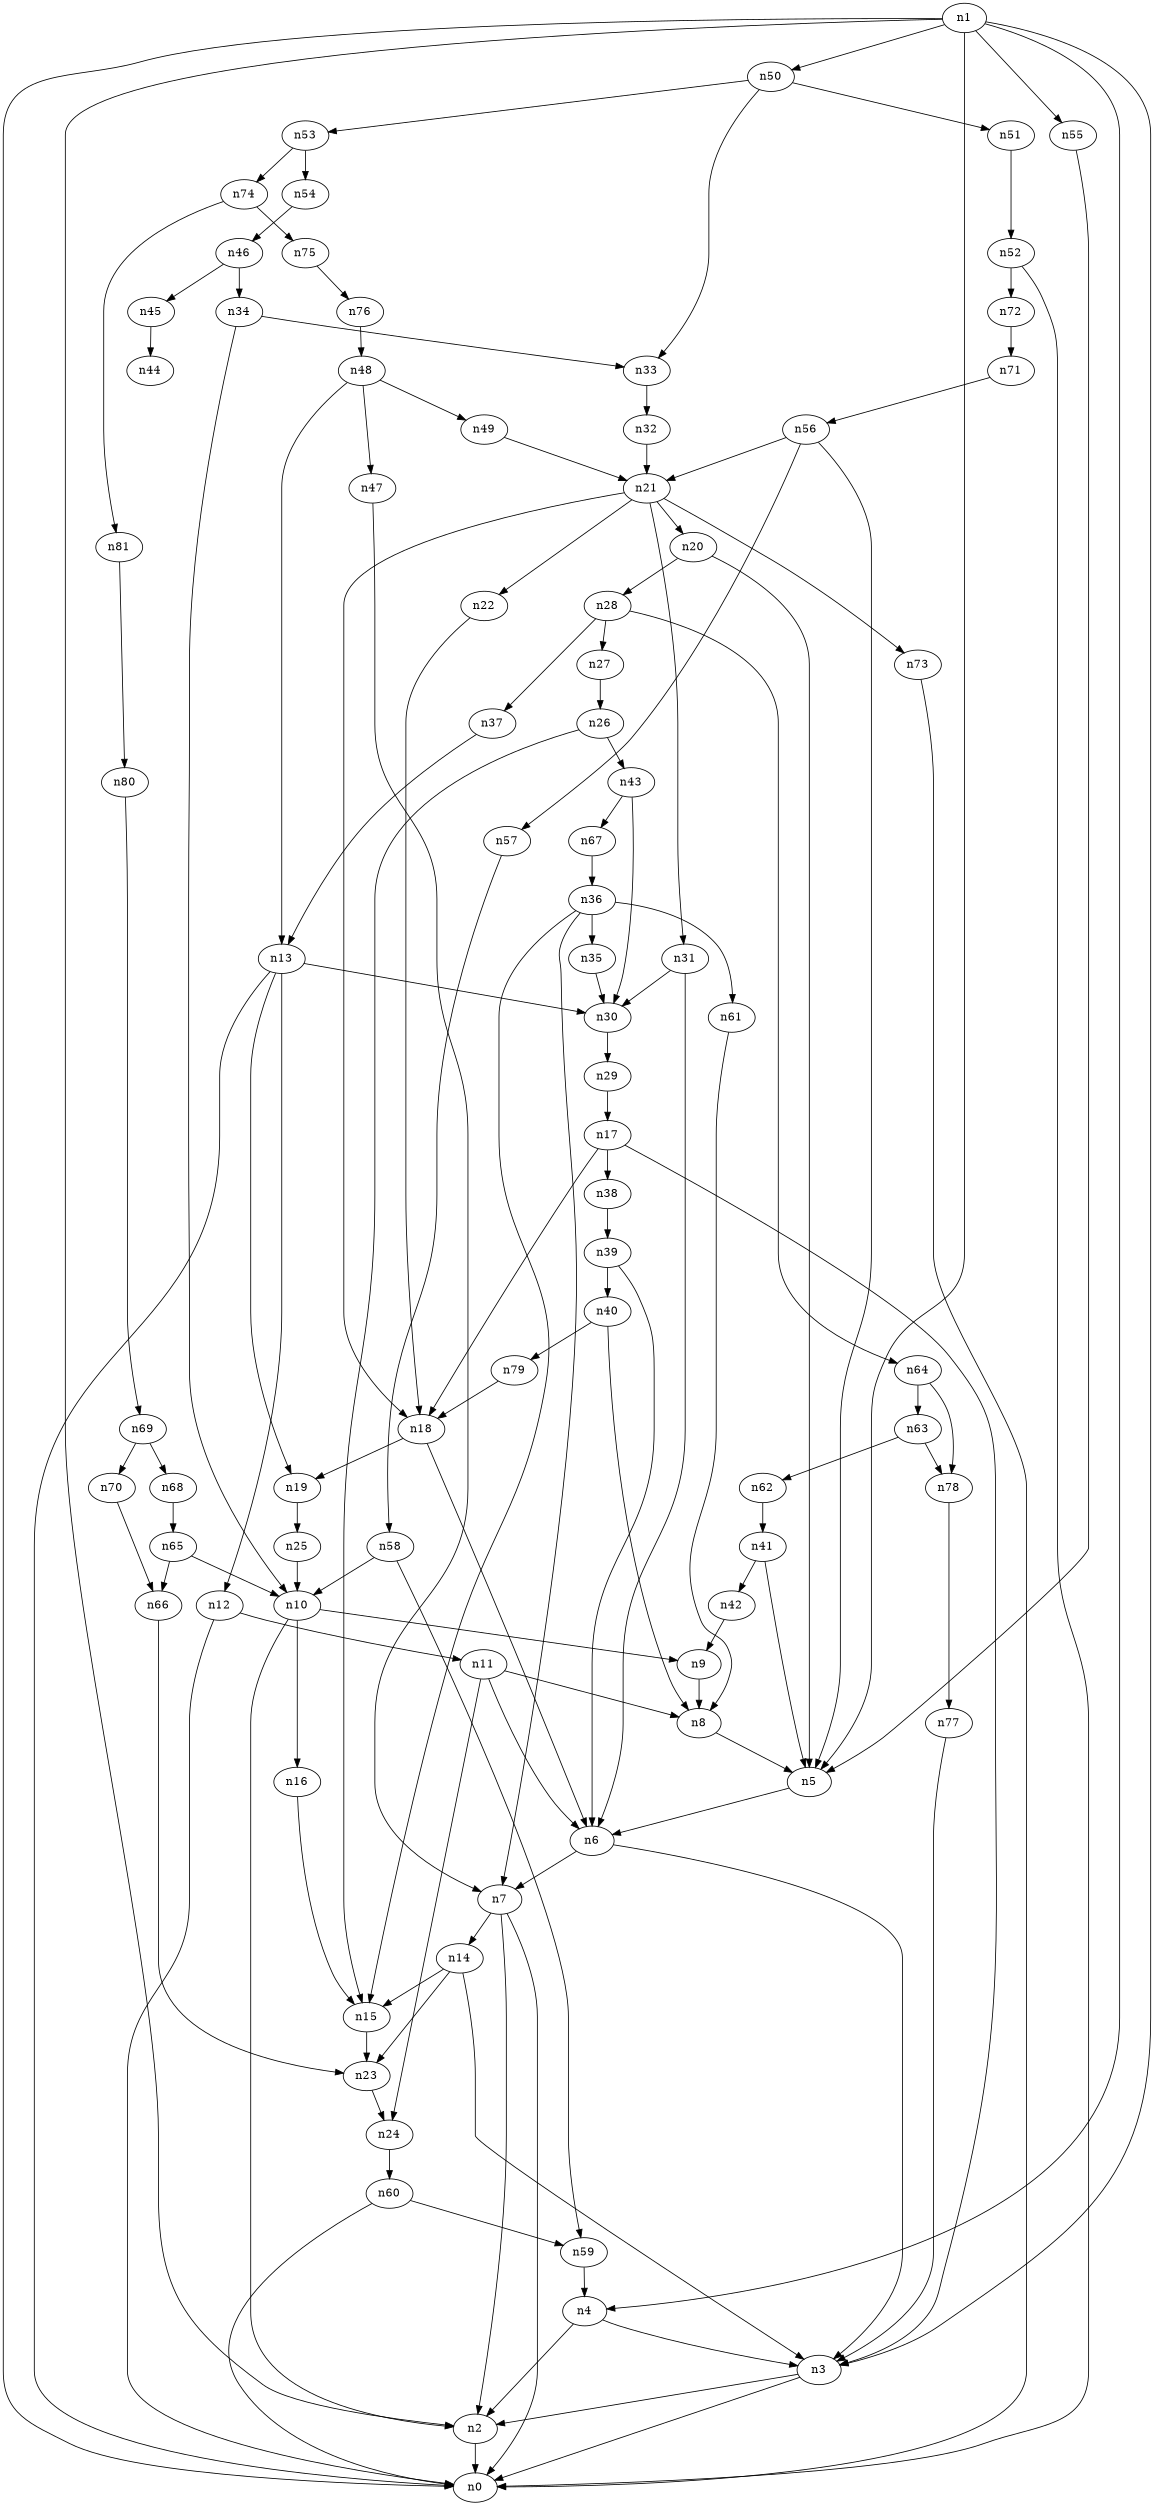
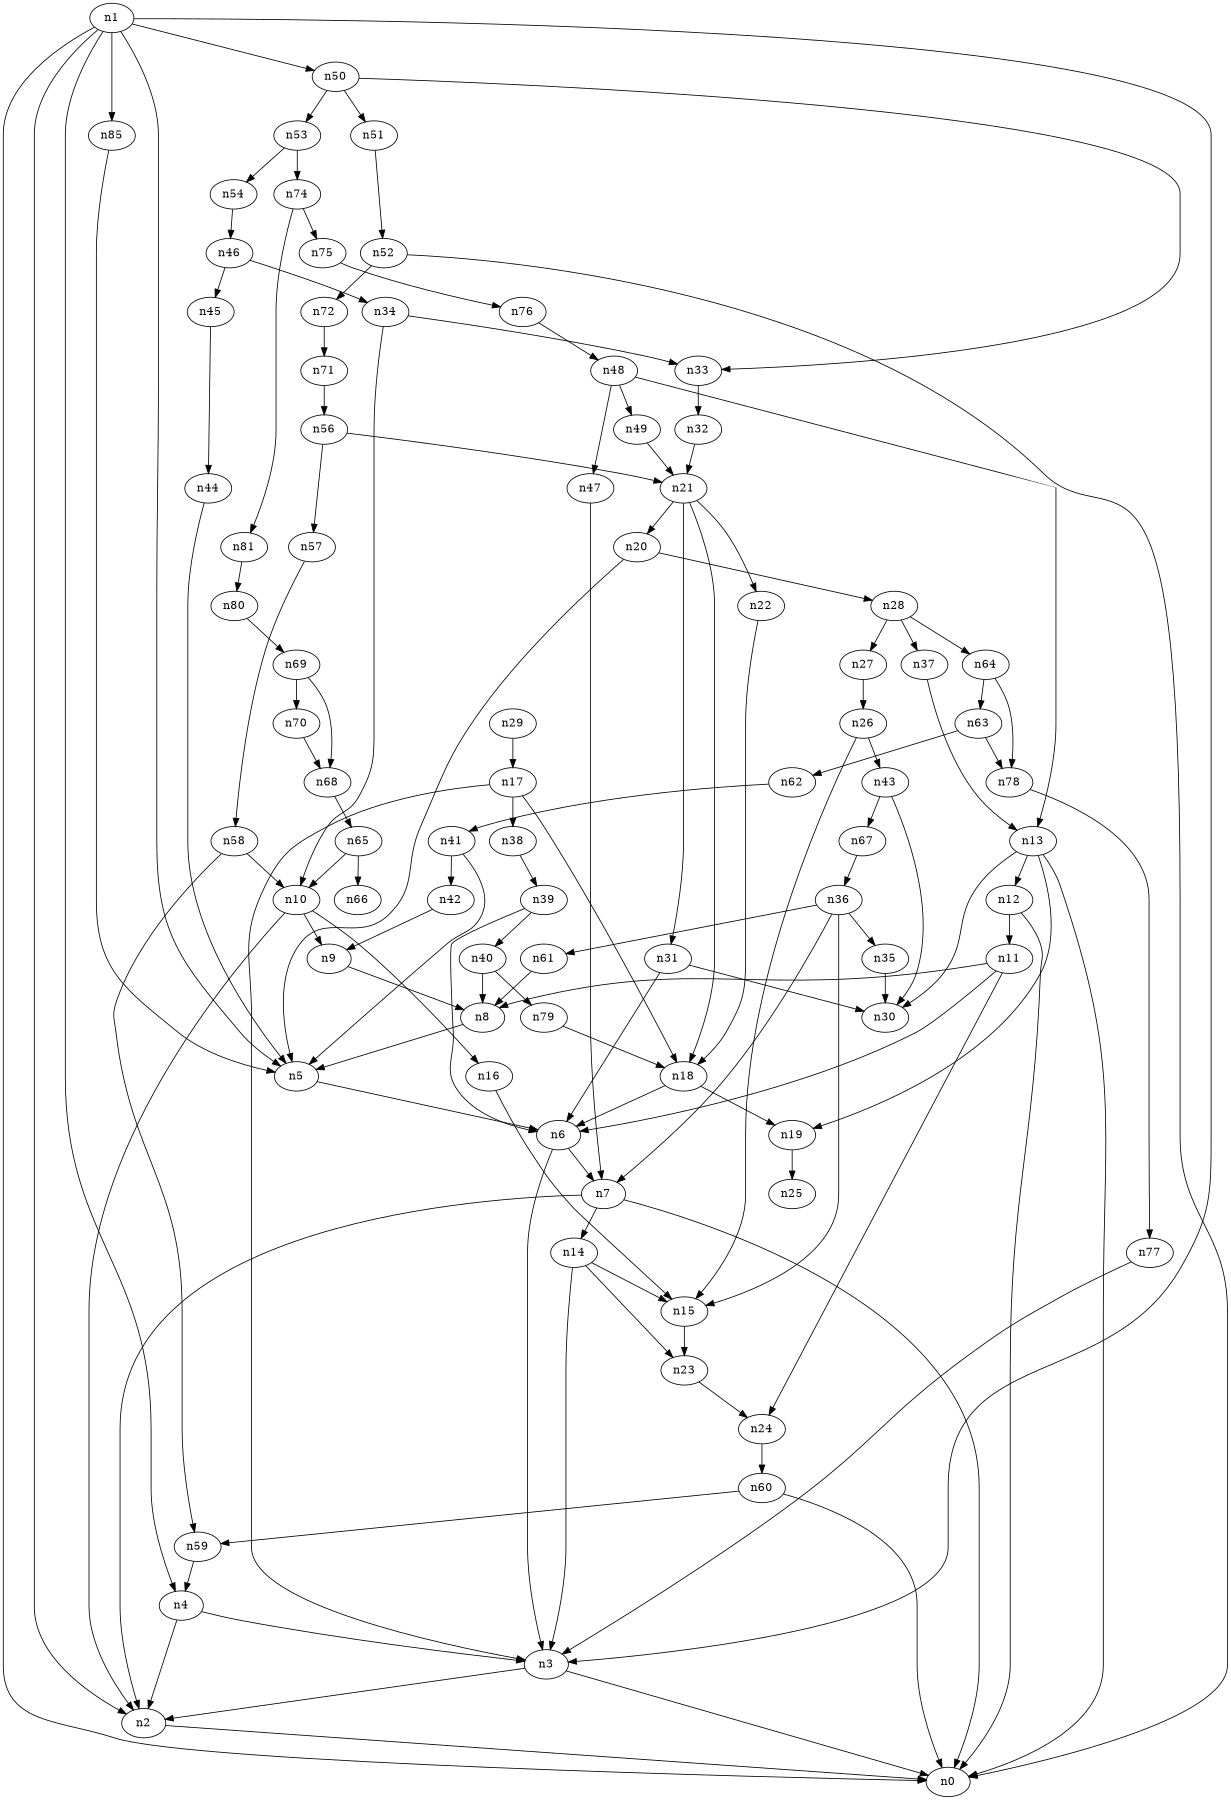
node "n55": label "n55" -> "n85"
node "n73": removed
edge "n30" -> "n29": removed
edge "n56" -> "n5": now "n44" -> "n5"
edge "n70" -> "n66": now "n70" -> "n68"
edge "n25" -> "n10": removed
edge "n66" -> "n23": removed
